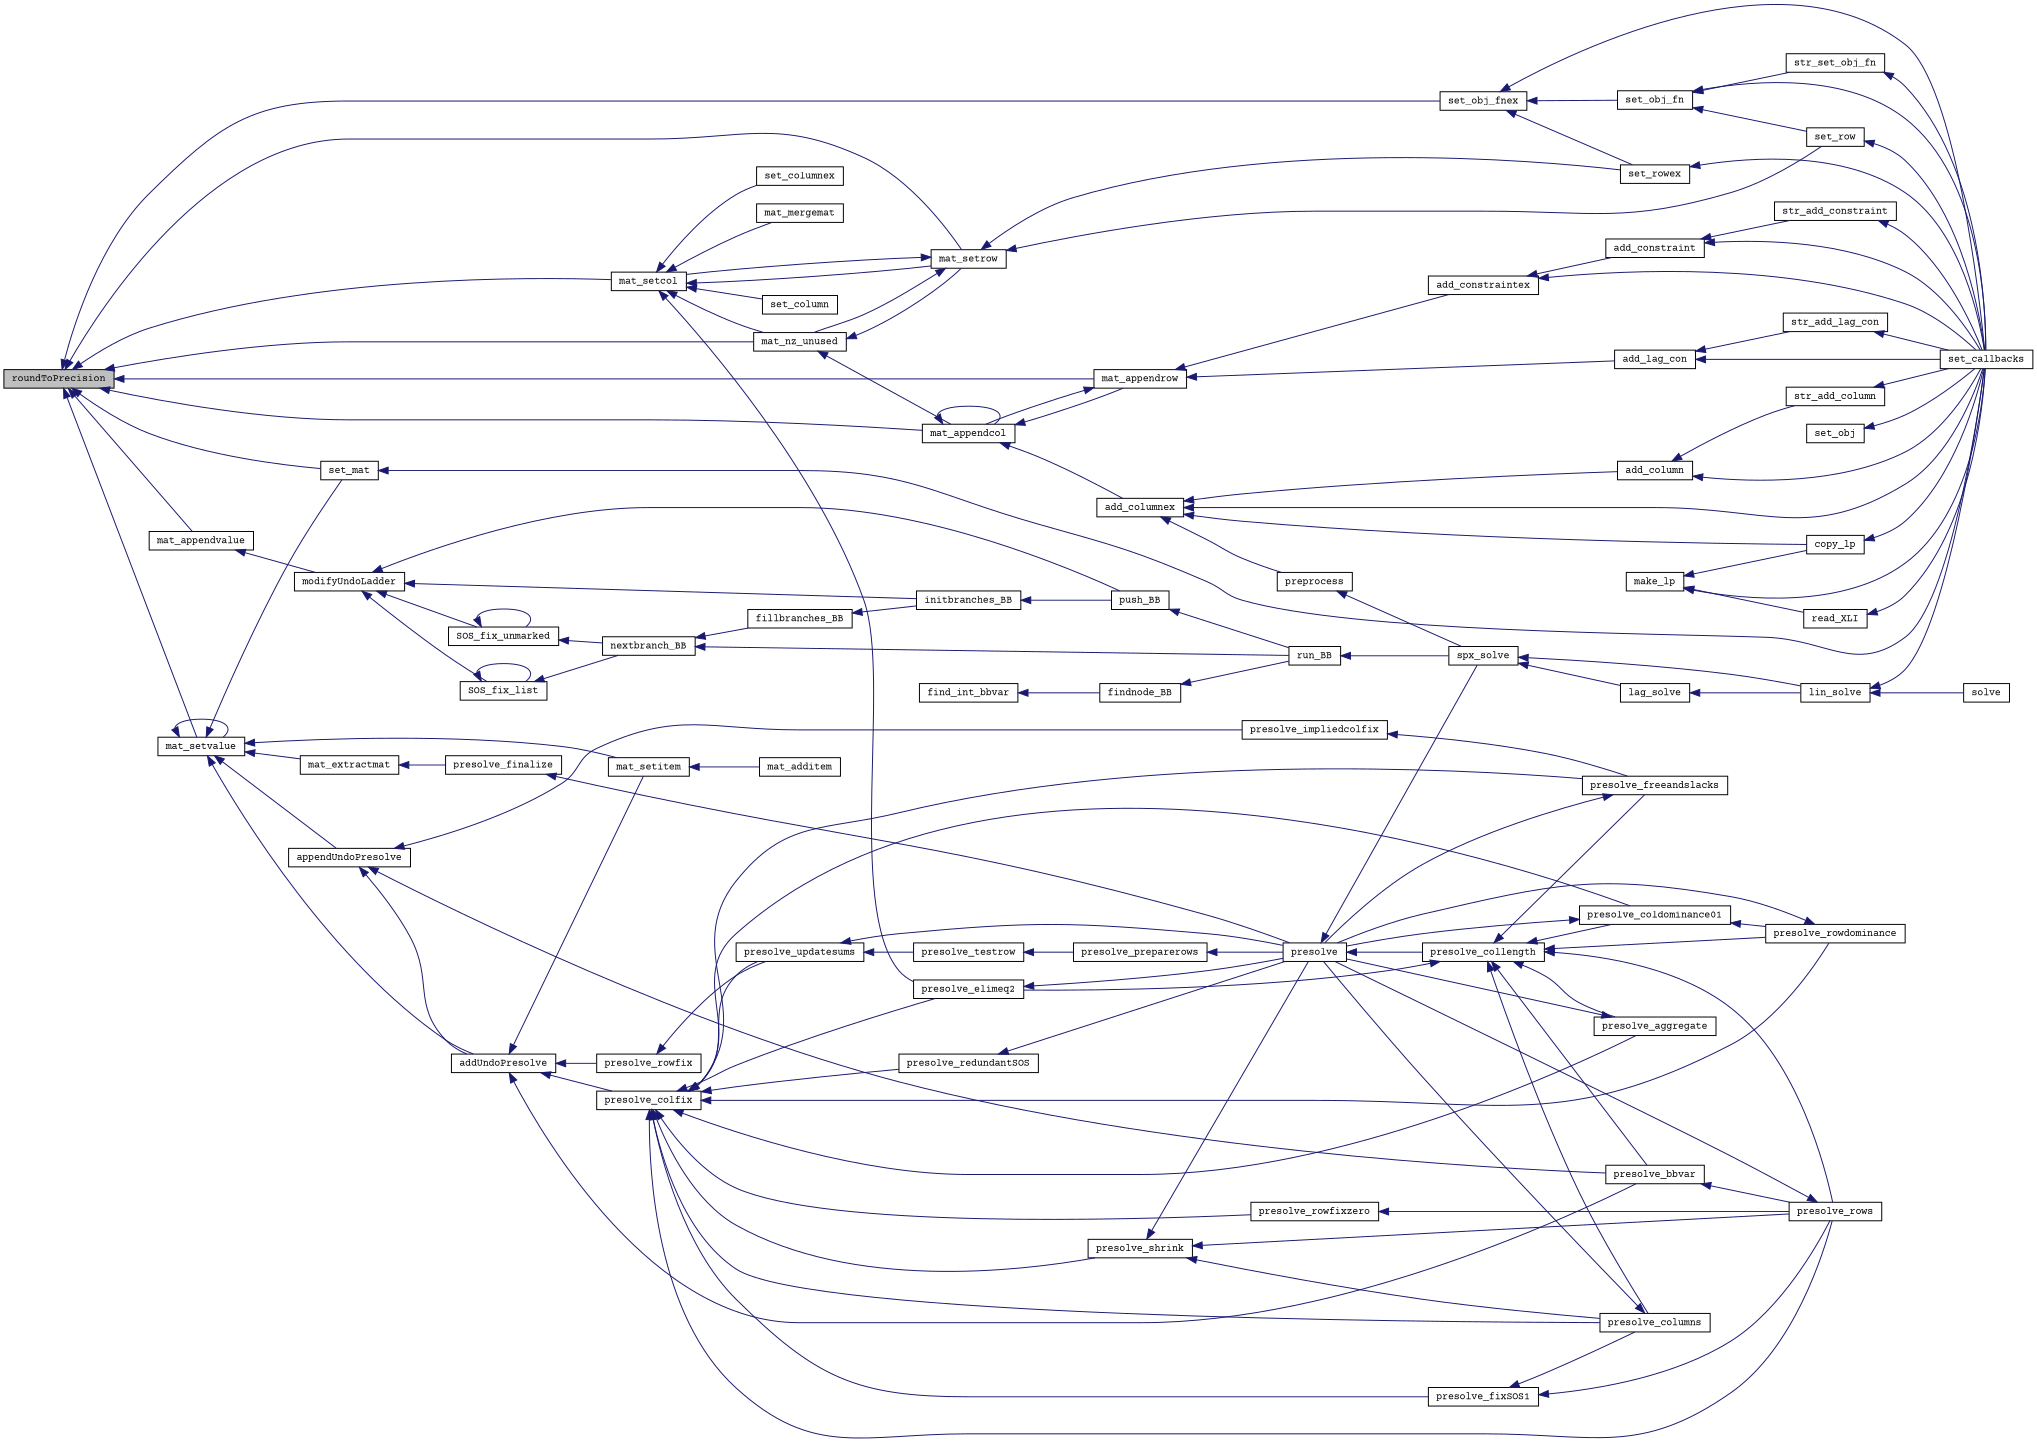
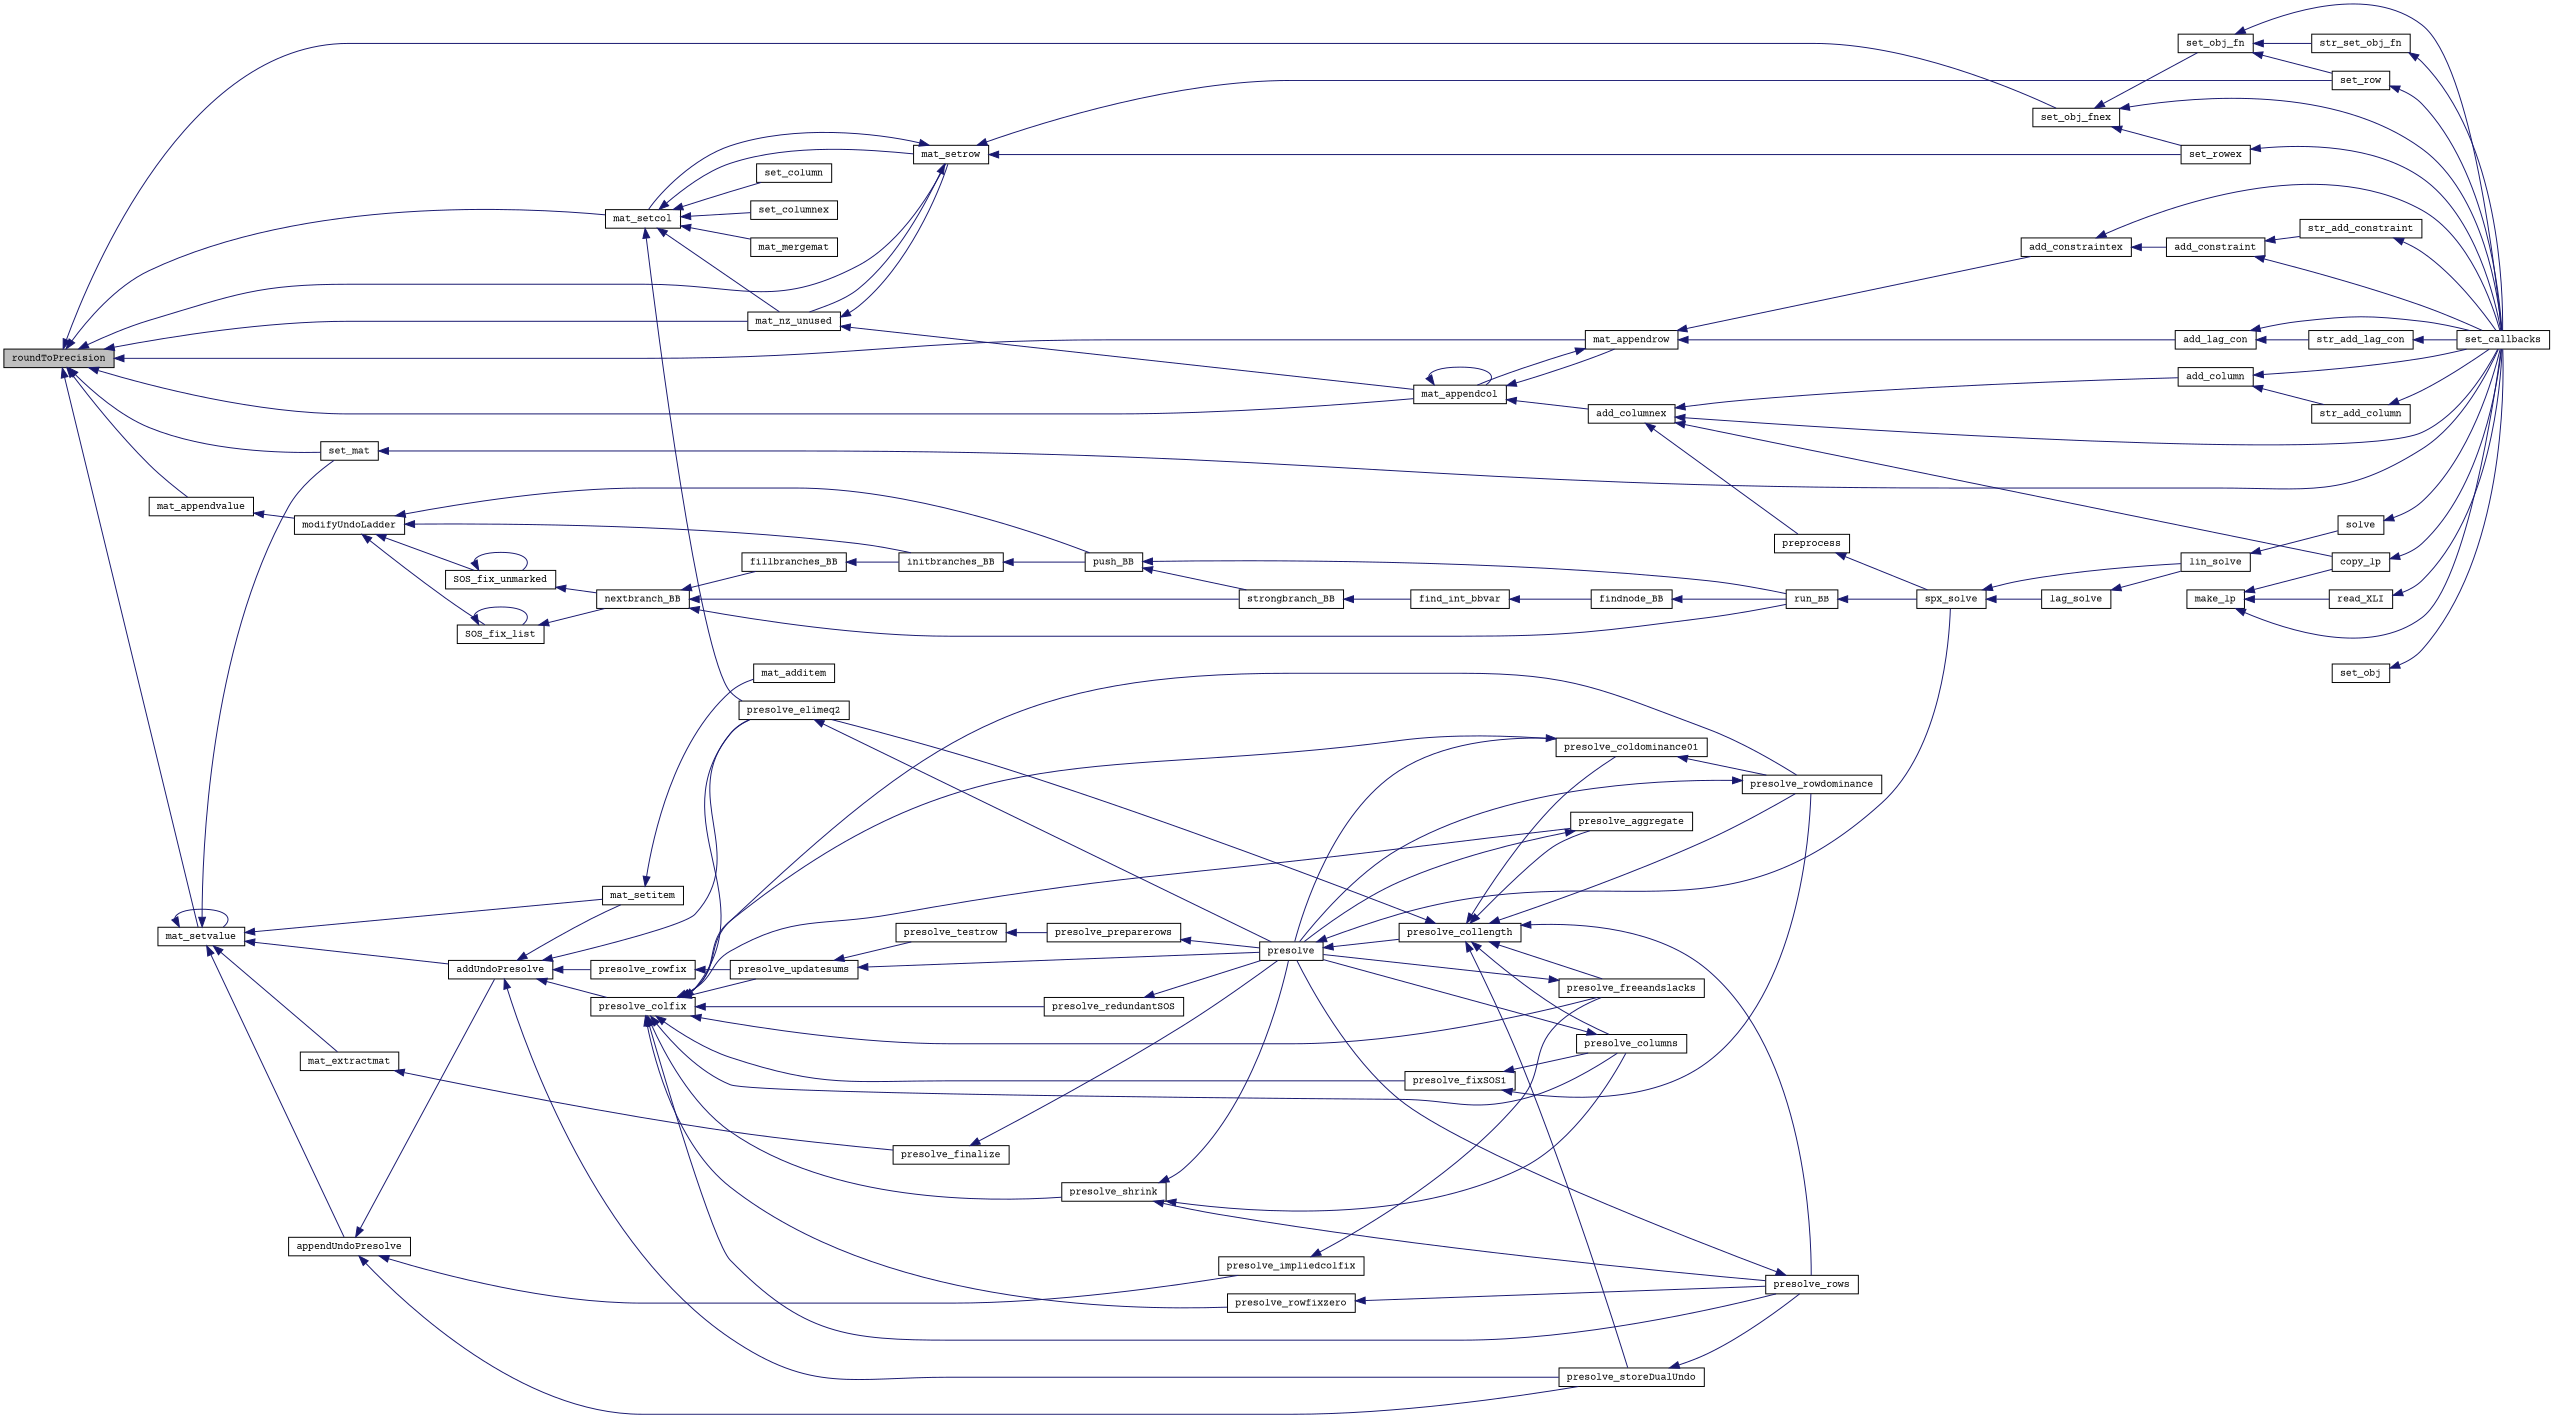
edge "set_callbacks" -> "lin_solve": now "set_callbacks" -> "solve"
node "strongbranch_BB": added
edge "presolve_elimeq2" -> "addUndoPresolve": added
node "presolve_bbvar": label "presolve_bbvar" -> "presolve_storeDualUndo"
edge "presolve_rows" -> "presolve_fixSOS1": now "presolve_rowdominance" -> "presolve_fixSOS1"
